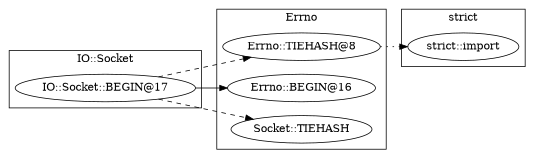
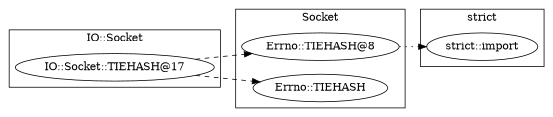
cluster "Errno": label "Errno" -> "Socket"
node "IO::Socket::BEGIN@17": label "IO::Socket::BEGIN@17" -> "IO::Socket::TIEHASH@17"
node "Errno::BEGIN@16": removed
node "Socket::TIEHASH": label "Socket::TIEHASH" -> "Errno::TIEHASH"
